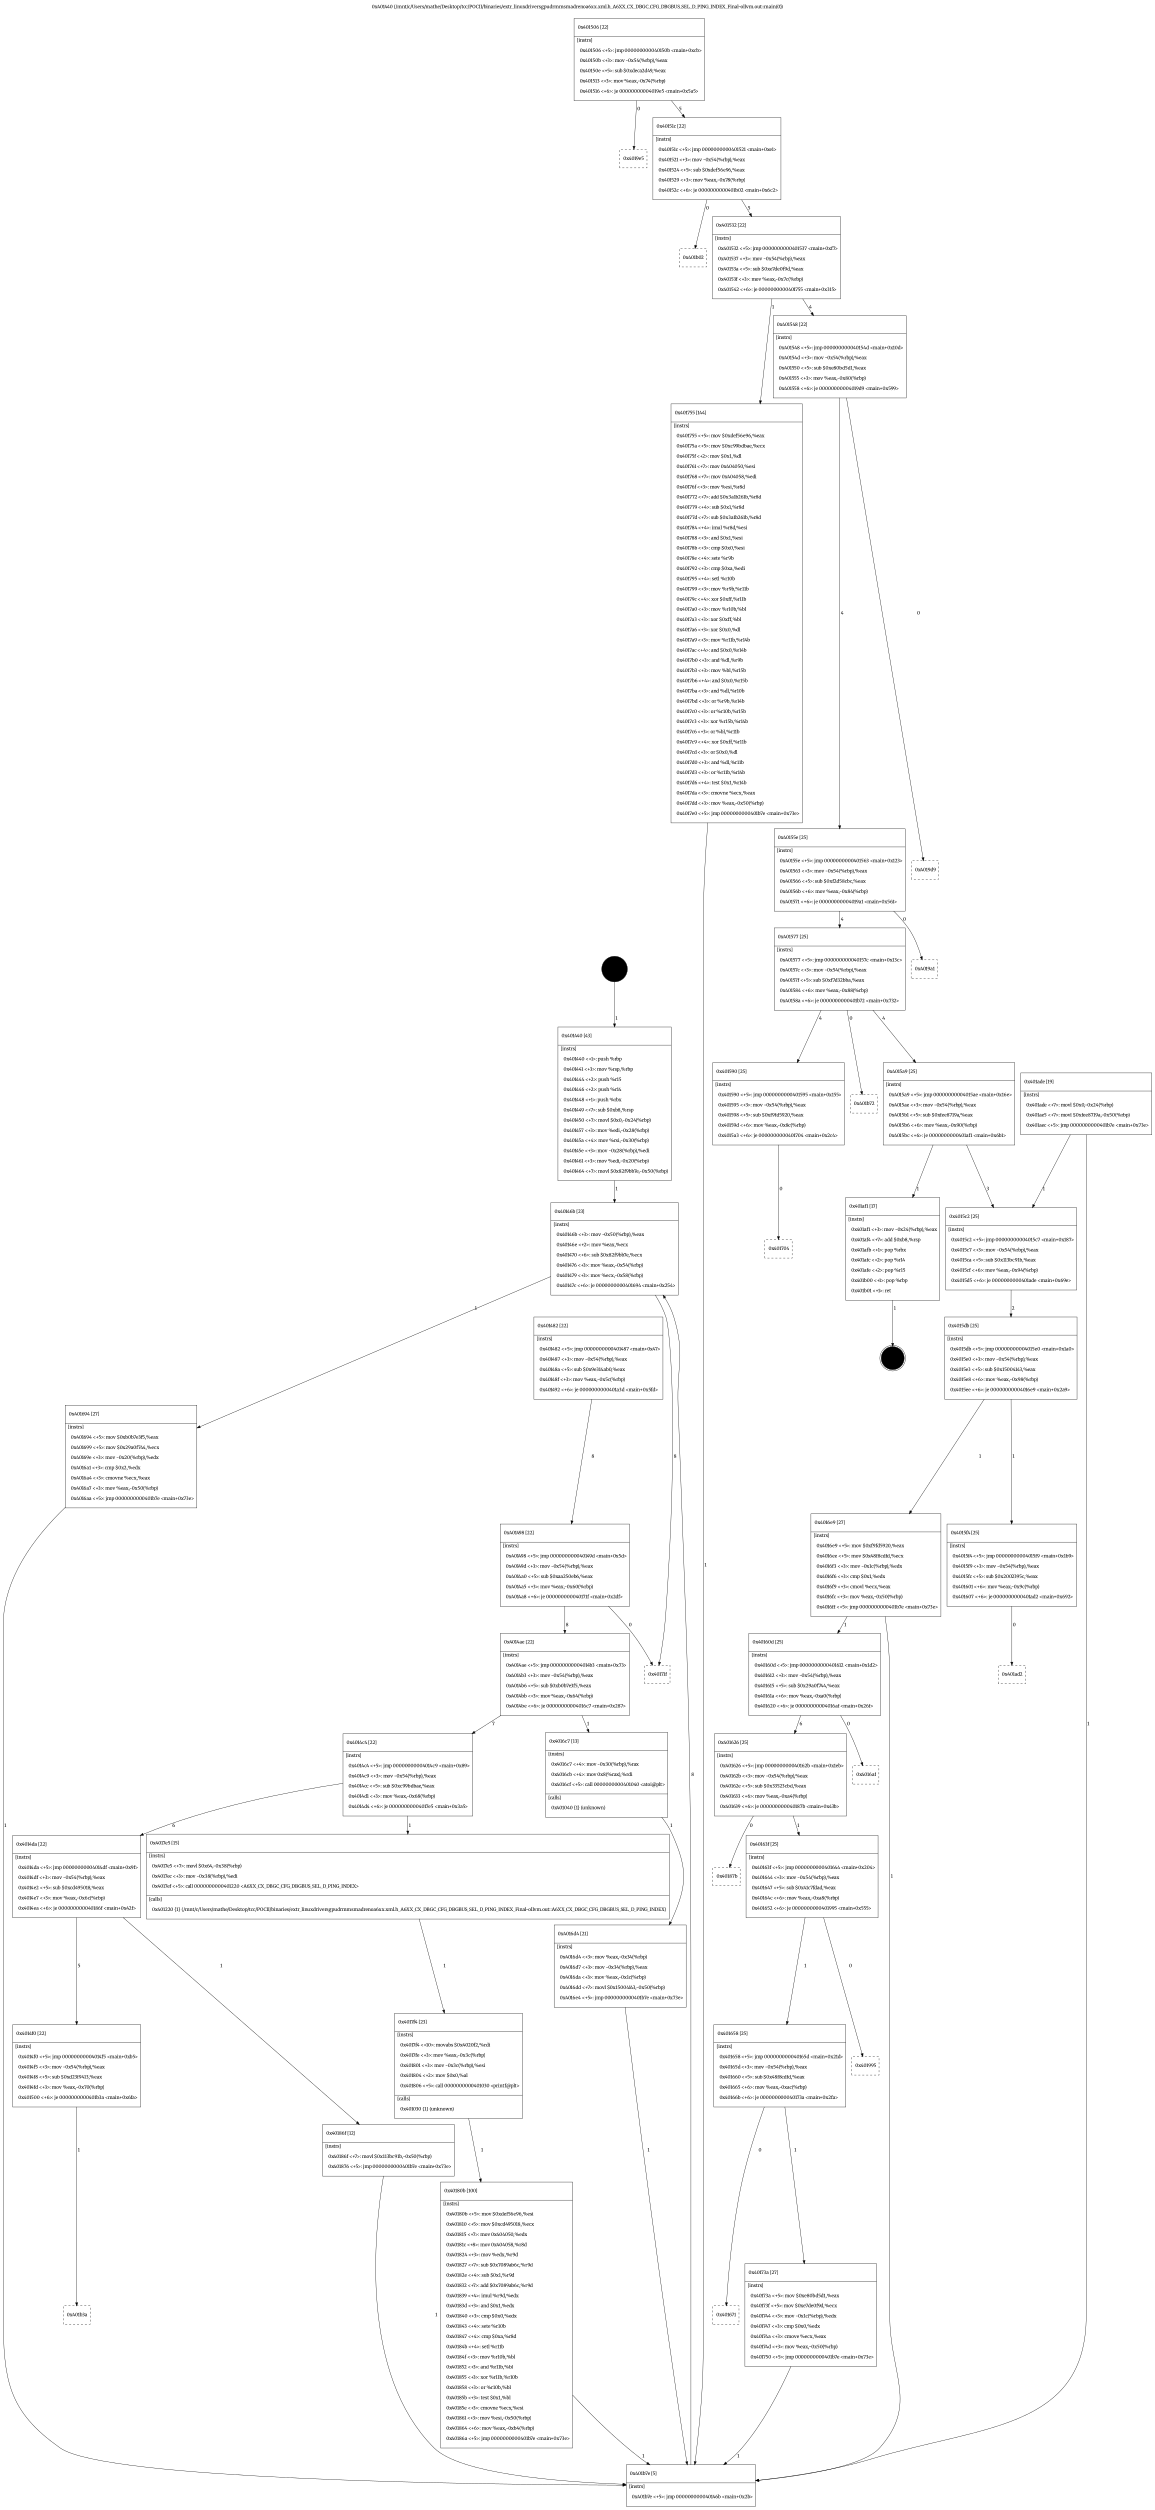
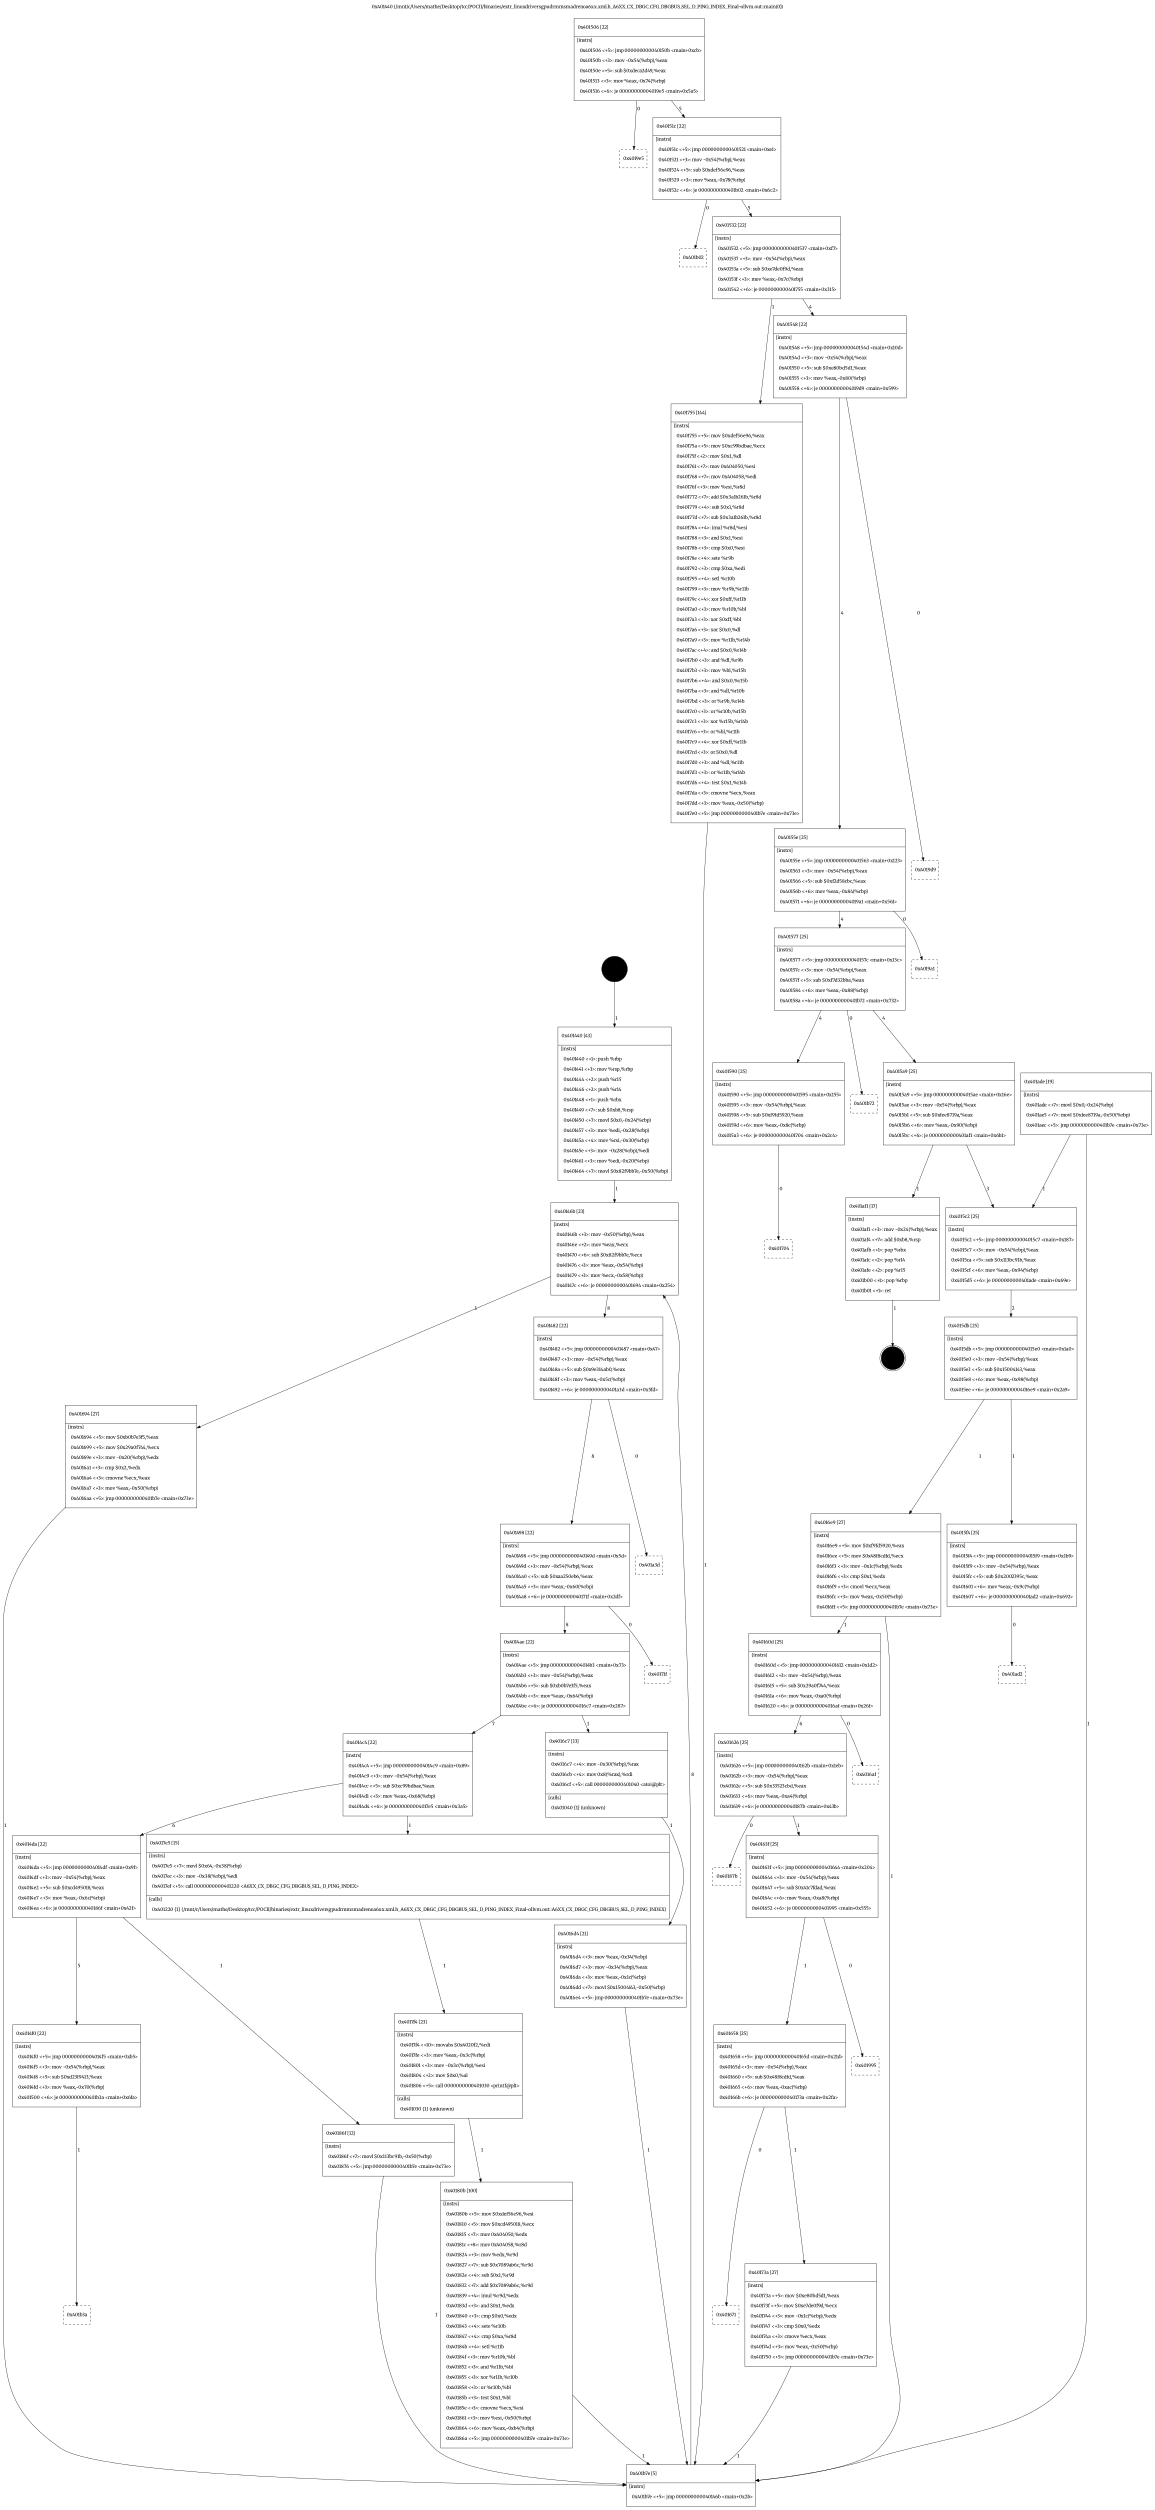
edge "0x40146b [23]" -> "0x40171f": now "0x40146b [23]" -> "0x401482 [22]"
node "0x401a3d": added
